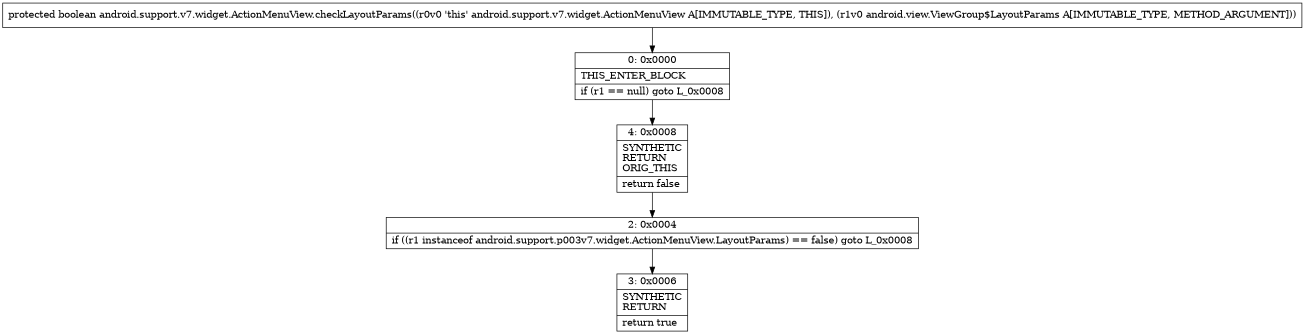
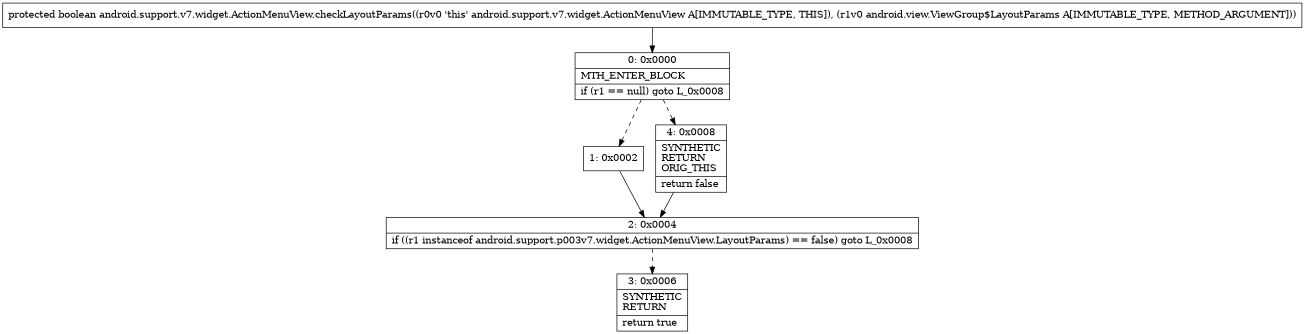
node "0: 0x0000": text "THIS_ENTER_BLOCK" -> "MTH_ENTER_BLOCK"
edge "0: 0x0000" -> "4: 0x0008": style solid -> dashed
node "1: 0x0002": added
edge "2: 0x0004" -> "3: 0x0006": style solid -> dashed
